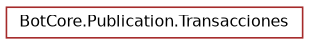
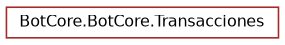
node "BotCore.Publication.Transacciones": label "BotCore.Publication.Transacciones" -> "BotCore.BotCore.Transacciones"
